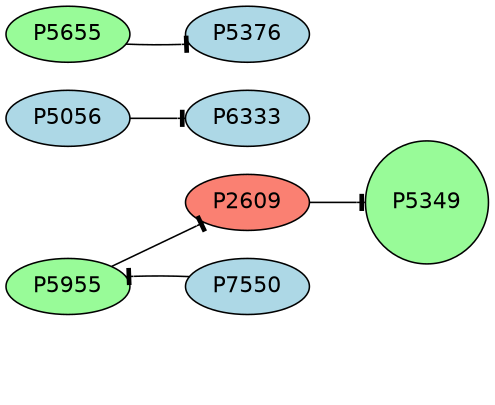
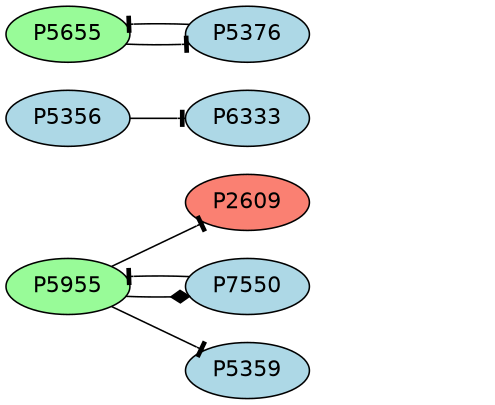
edge "P5376" -> "P5655": added
node "P5056": label "P5056" -> "P5356"
node "P5349": removed
edge "P5955" -> "P7550": added
node "P5359": added
